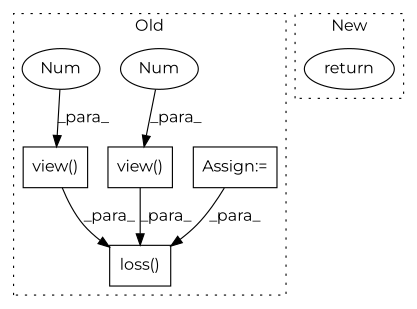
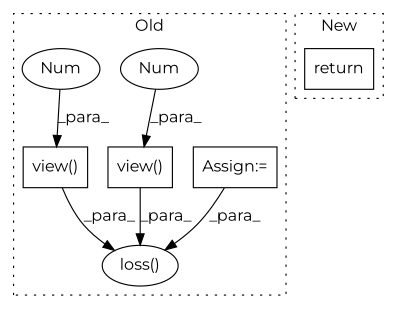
node "return": shape ellipse -> box
node "loss()": shape box -> ellipse
